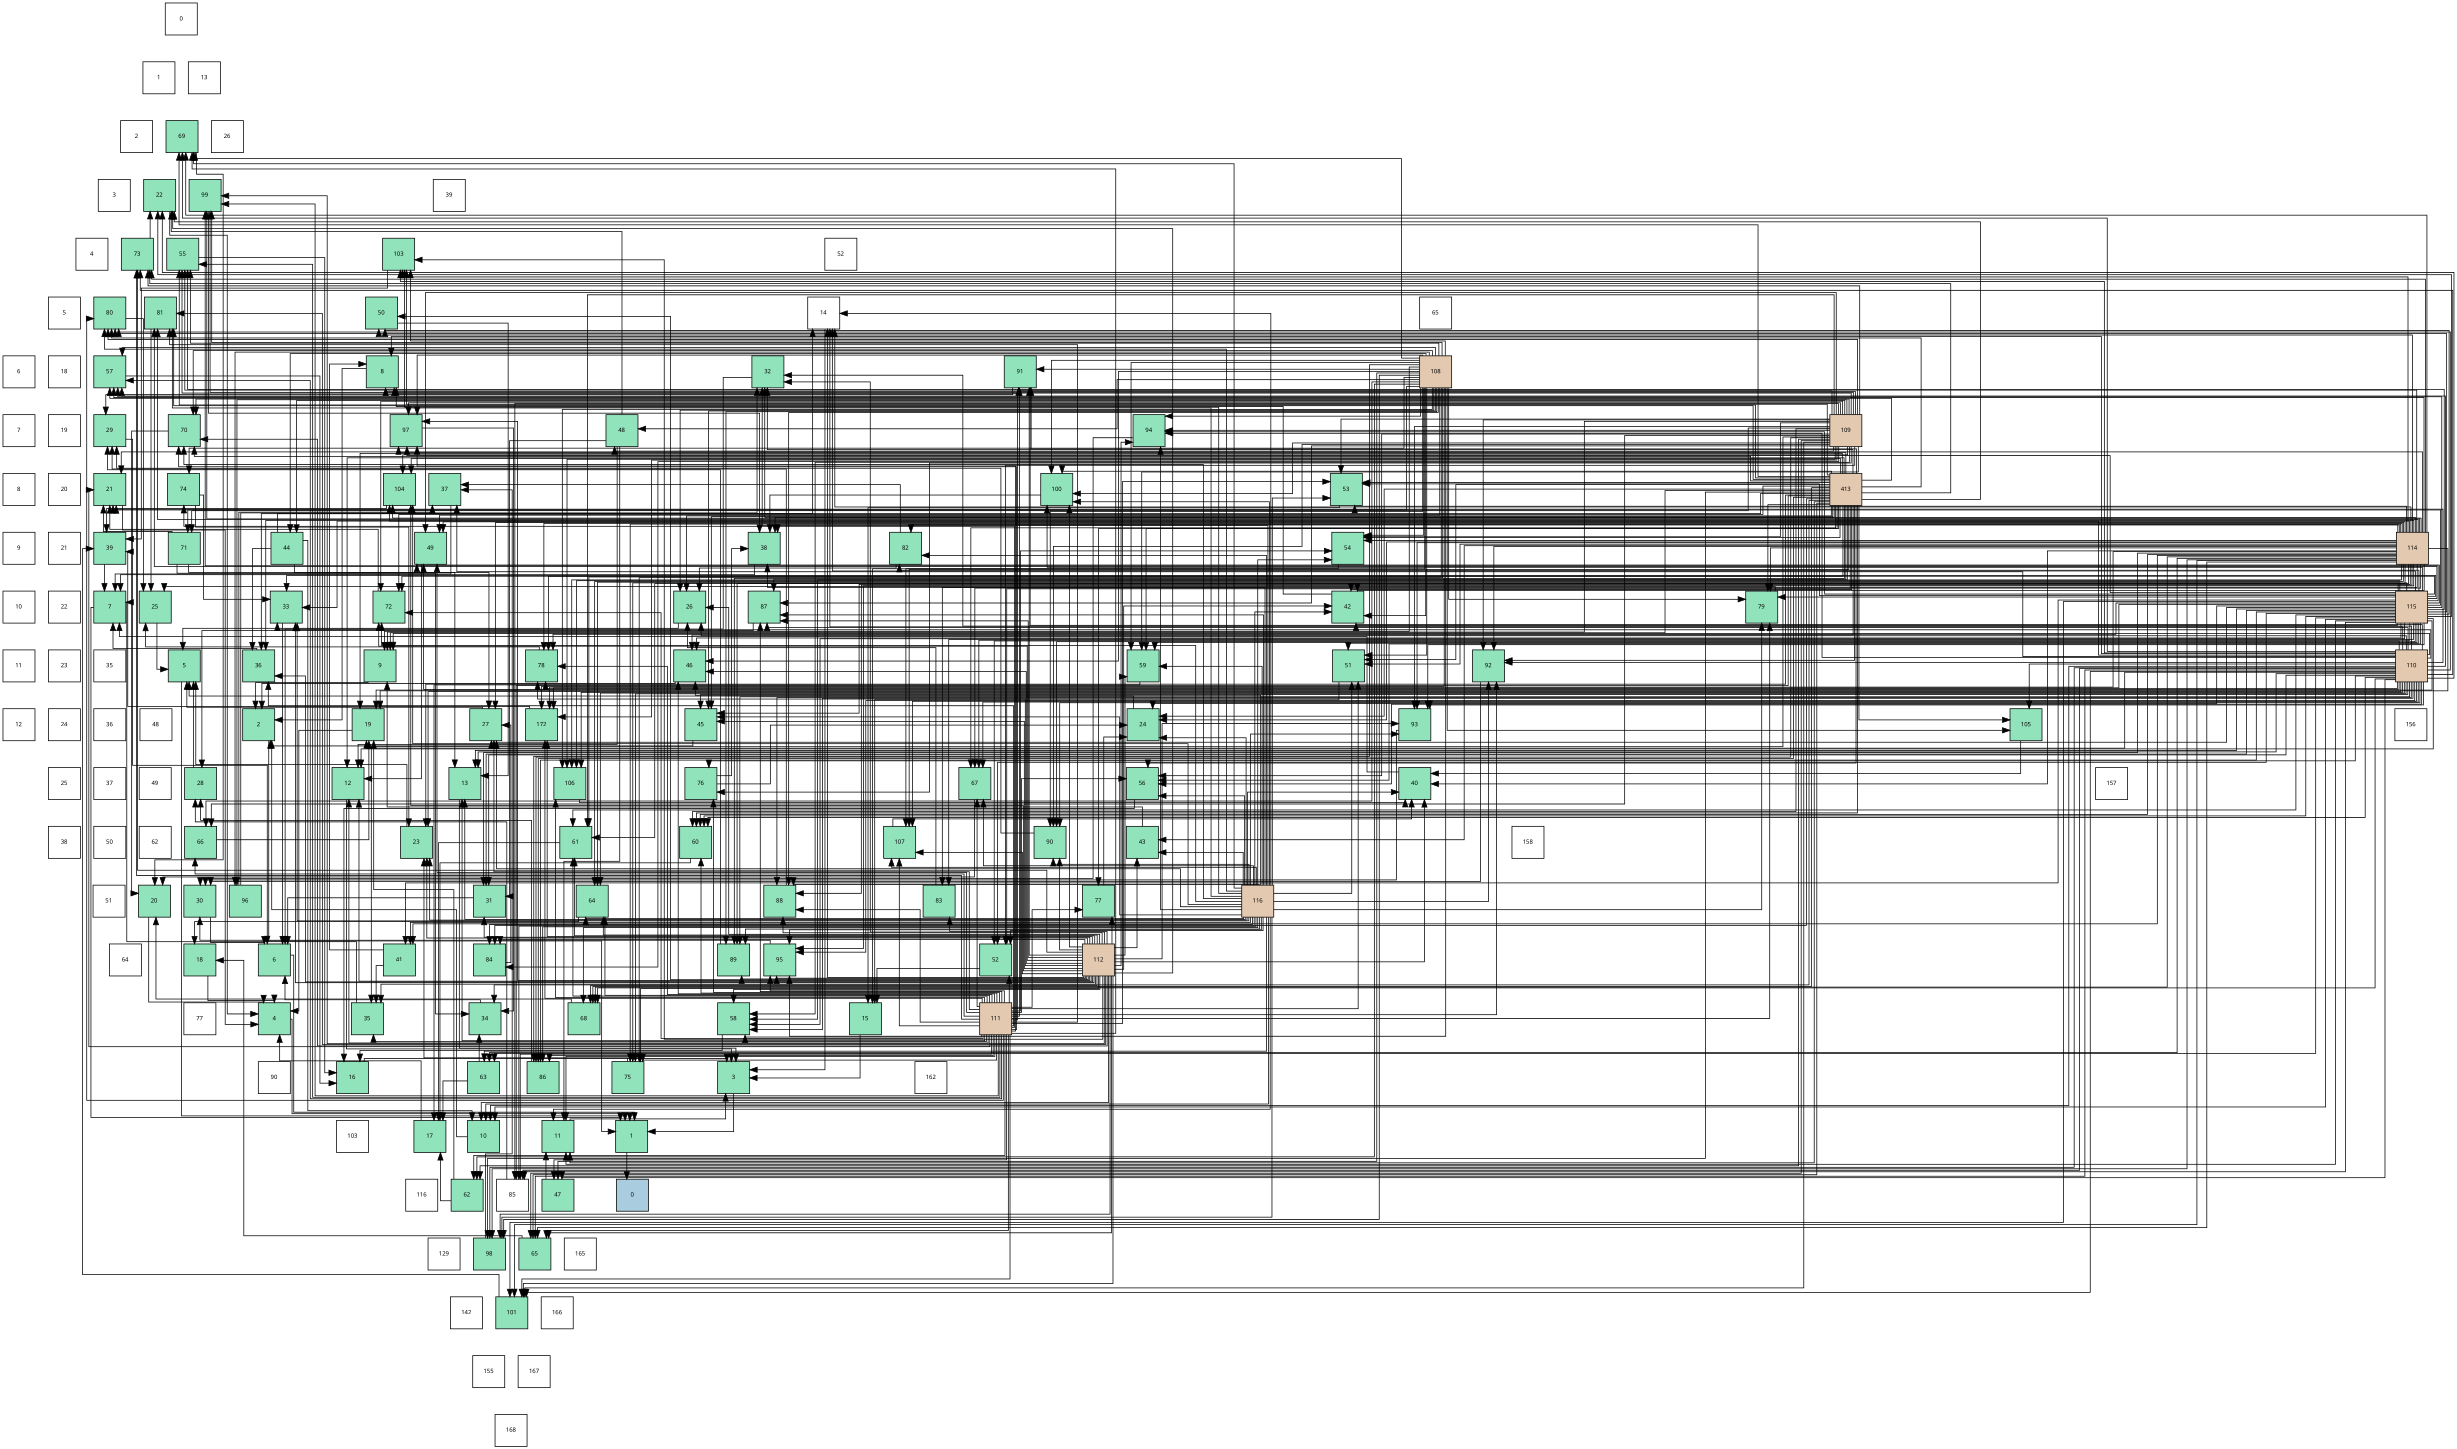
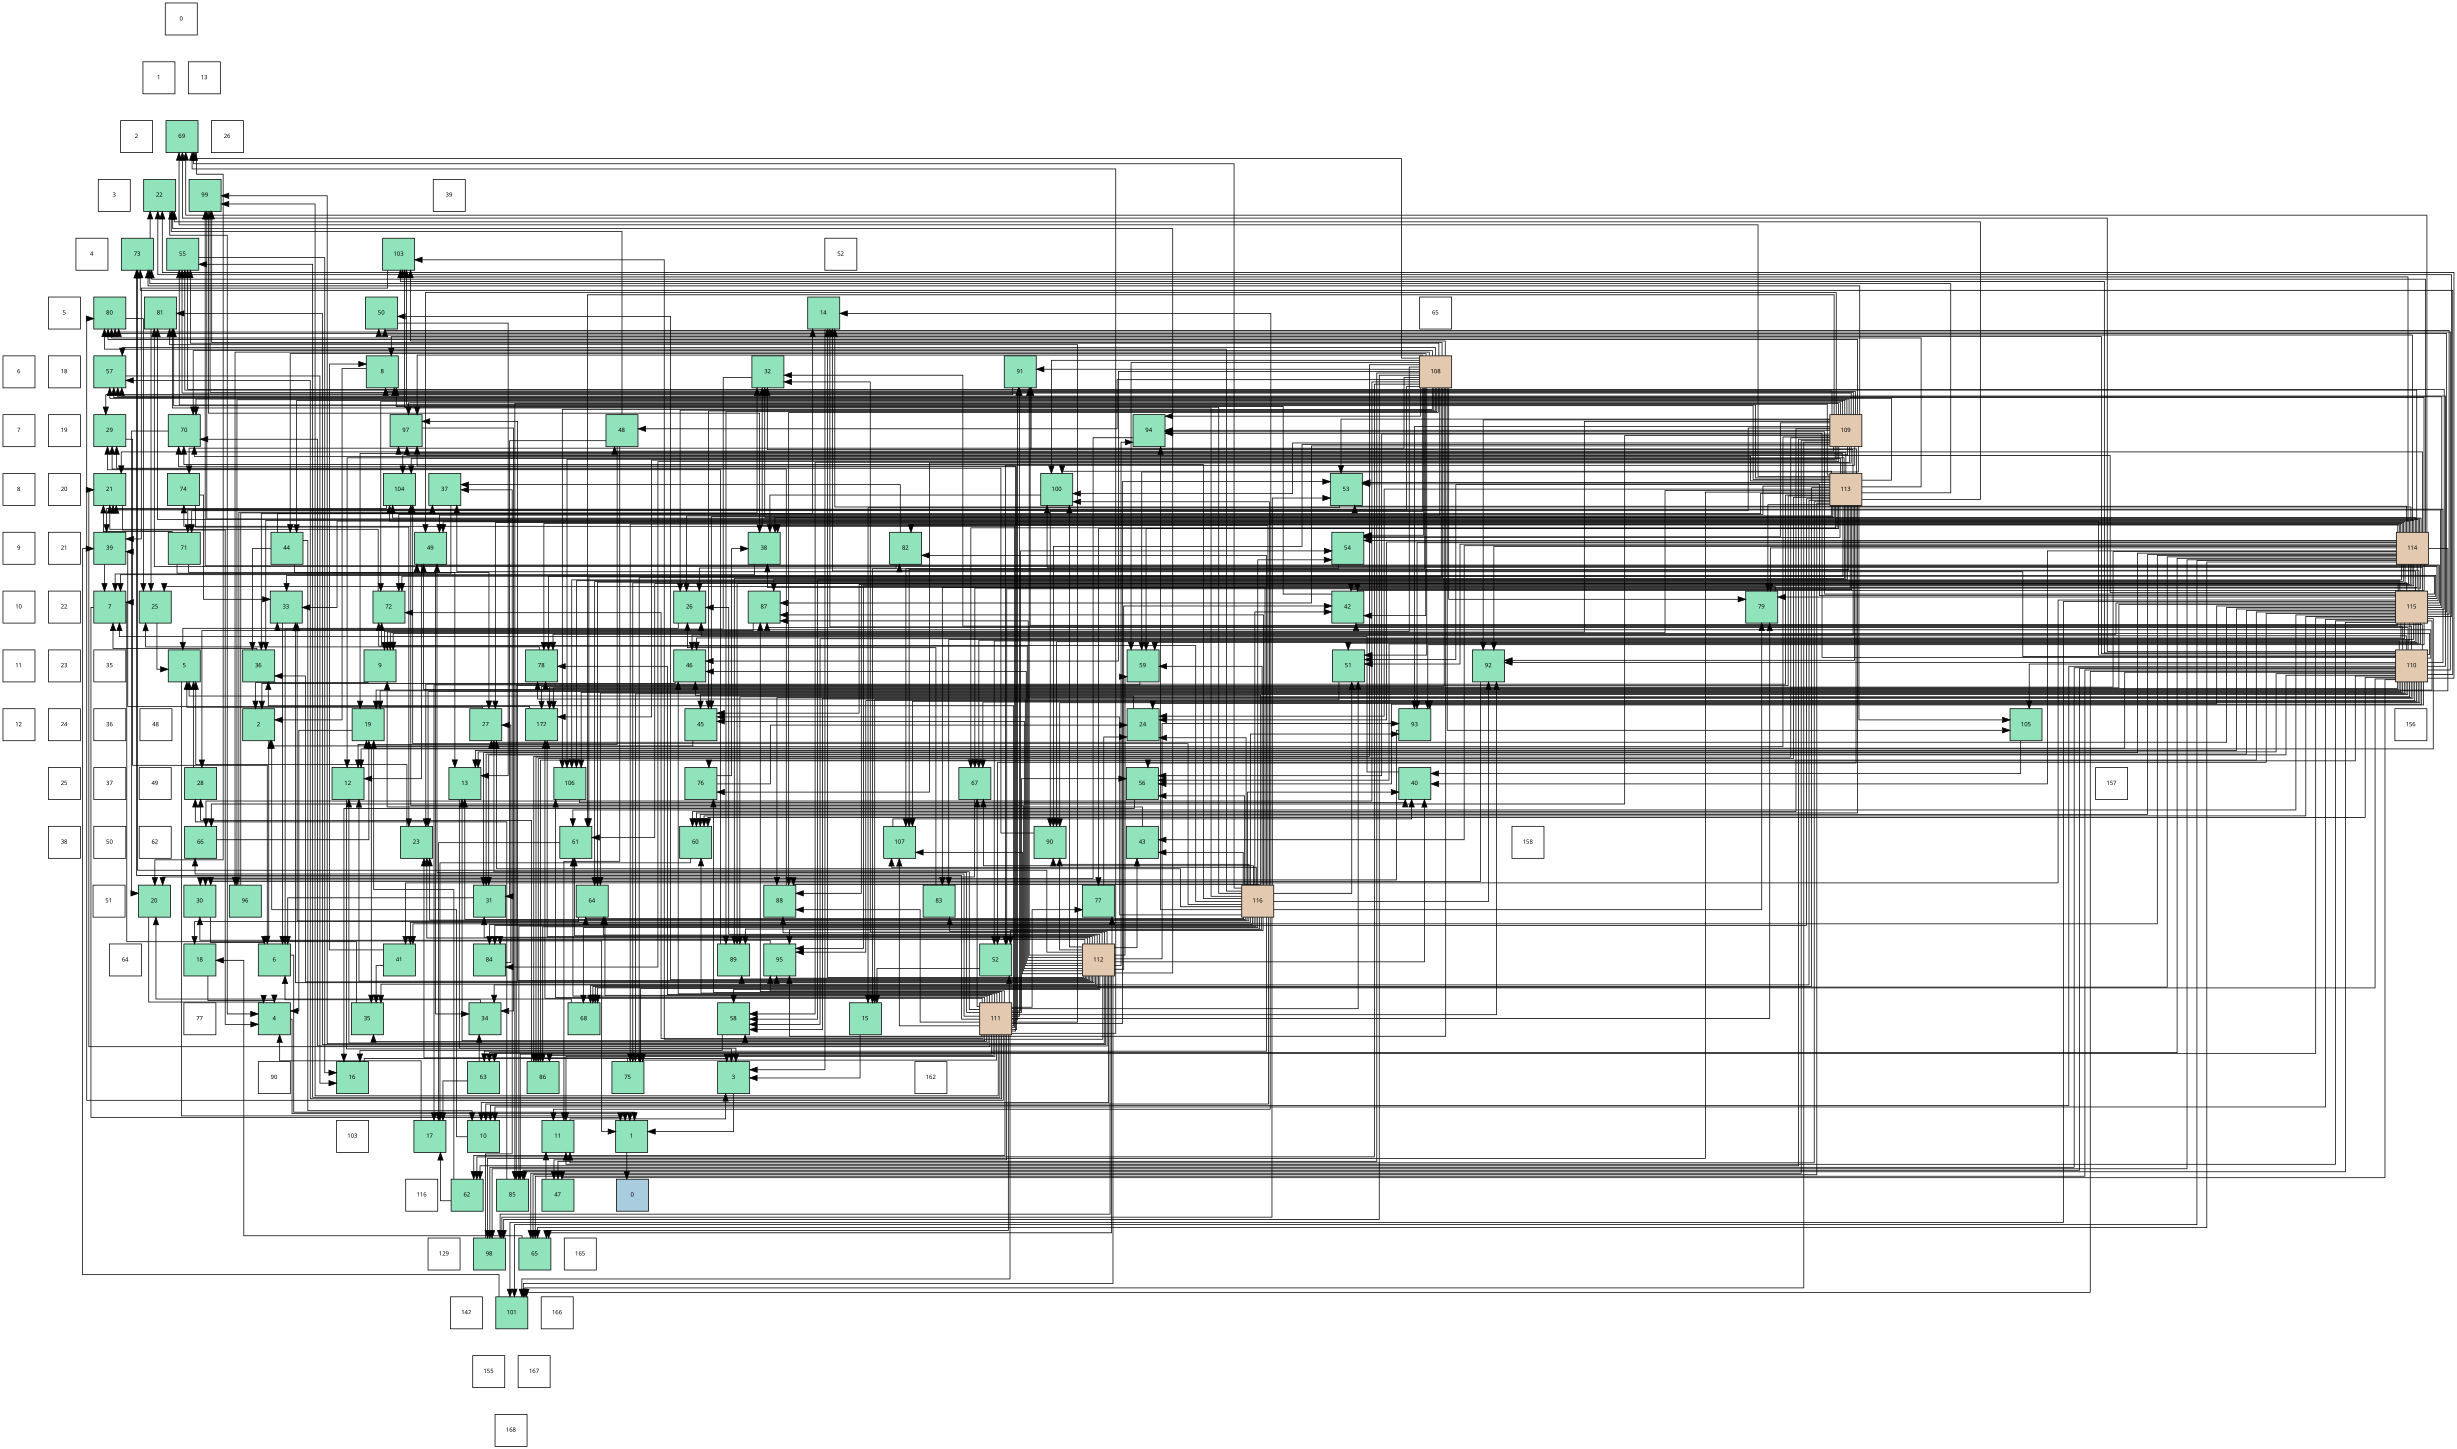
node "14": fillcolor #ffffff -> #91e3bb
node "413": label "413" -> "113"
node "85": fillcolor #ffffff -> #91e3bb
